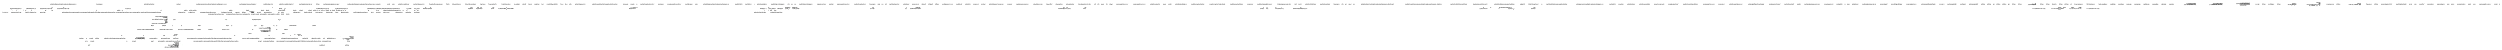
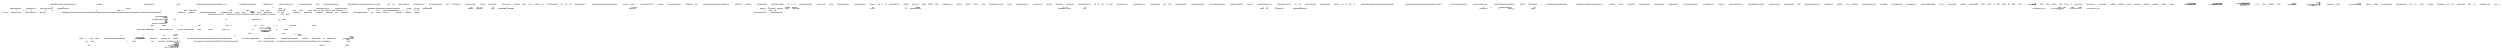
edge "CommandLine.Parser" -> "v.Item2": now "_settings.Dispose()" -> "v.Item2"
